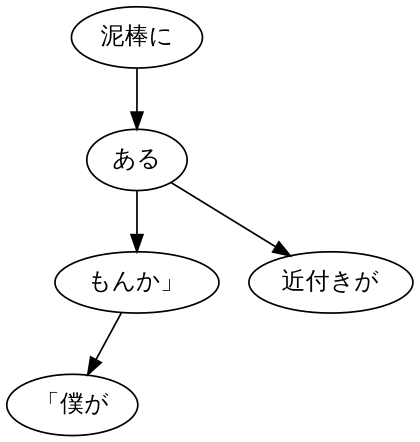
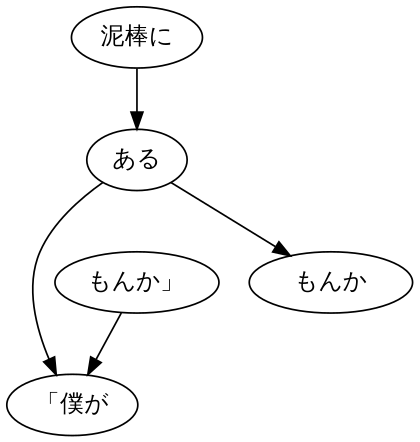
edge "ある" -> "もんか」": now "ある" -> "「僕が"
node "近付きが": label "近付きが" -> "もんか"
